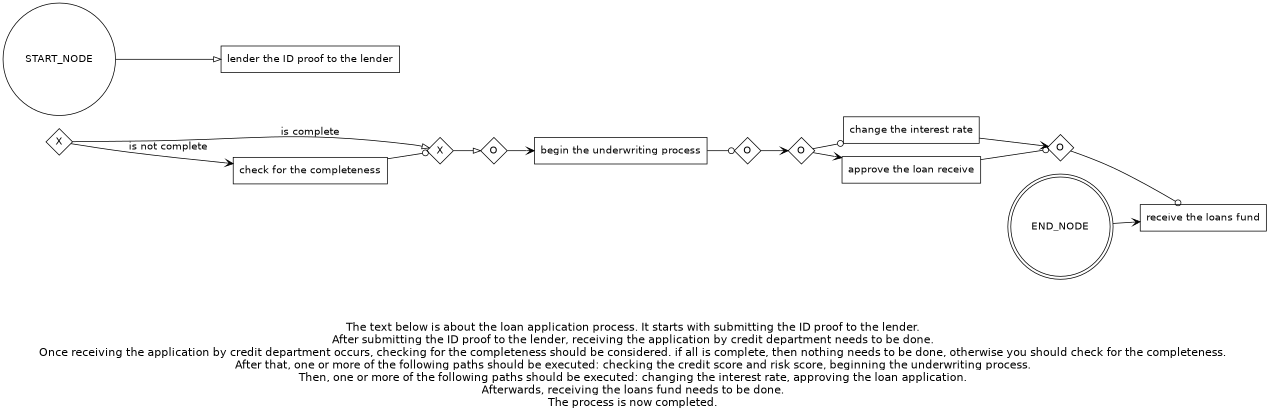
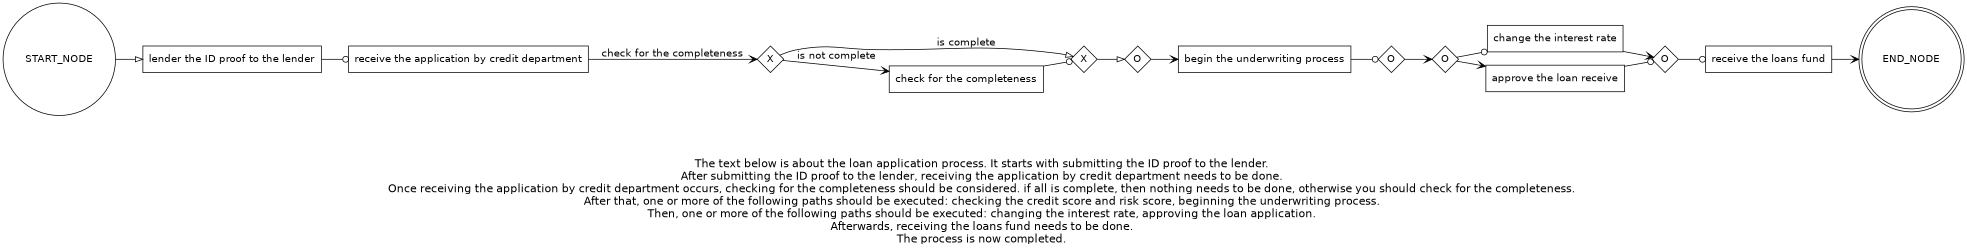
node "receive the application by credit department": added
edge "END_NODE" -> "receive the loans fund": reversed
